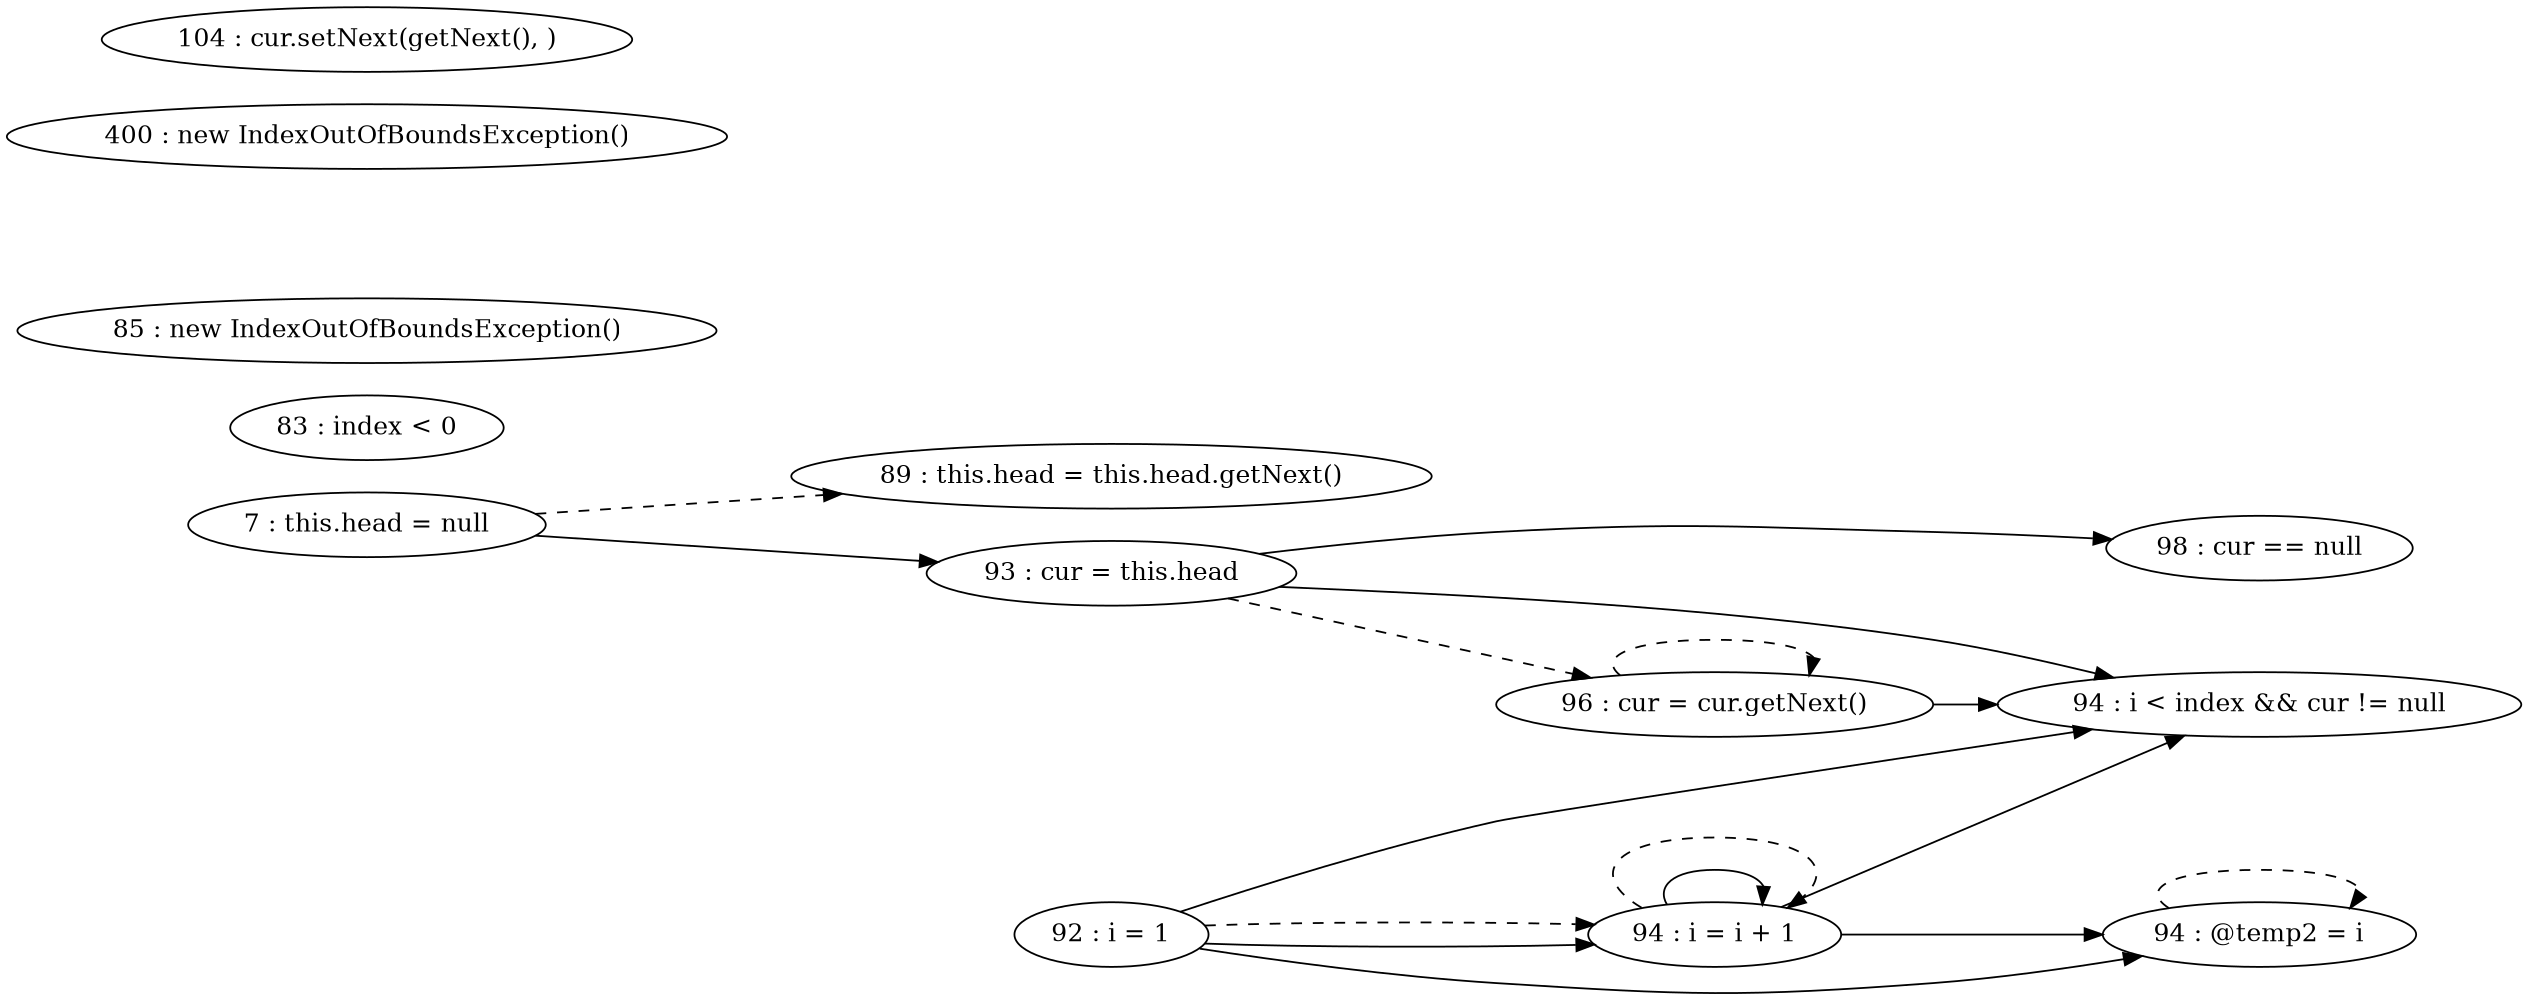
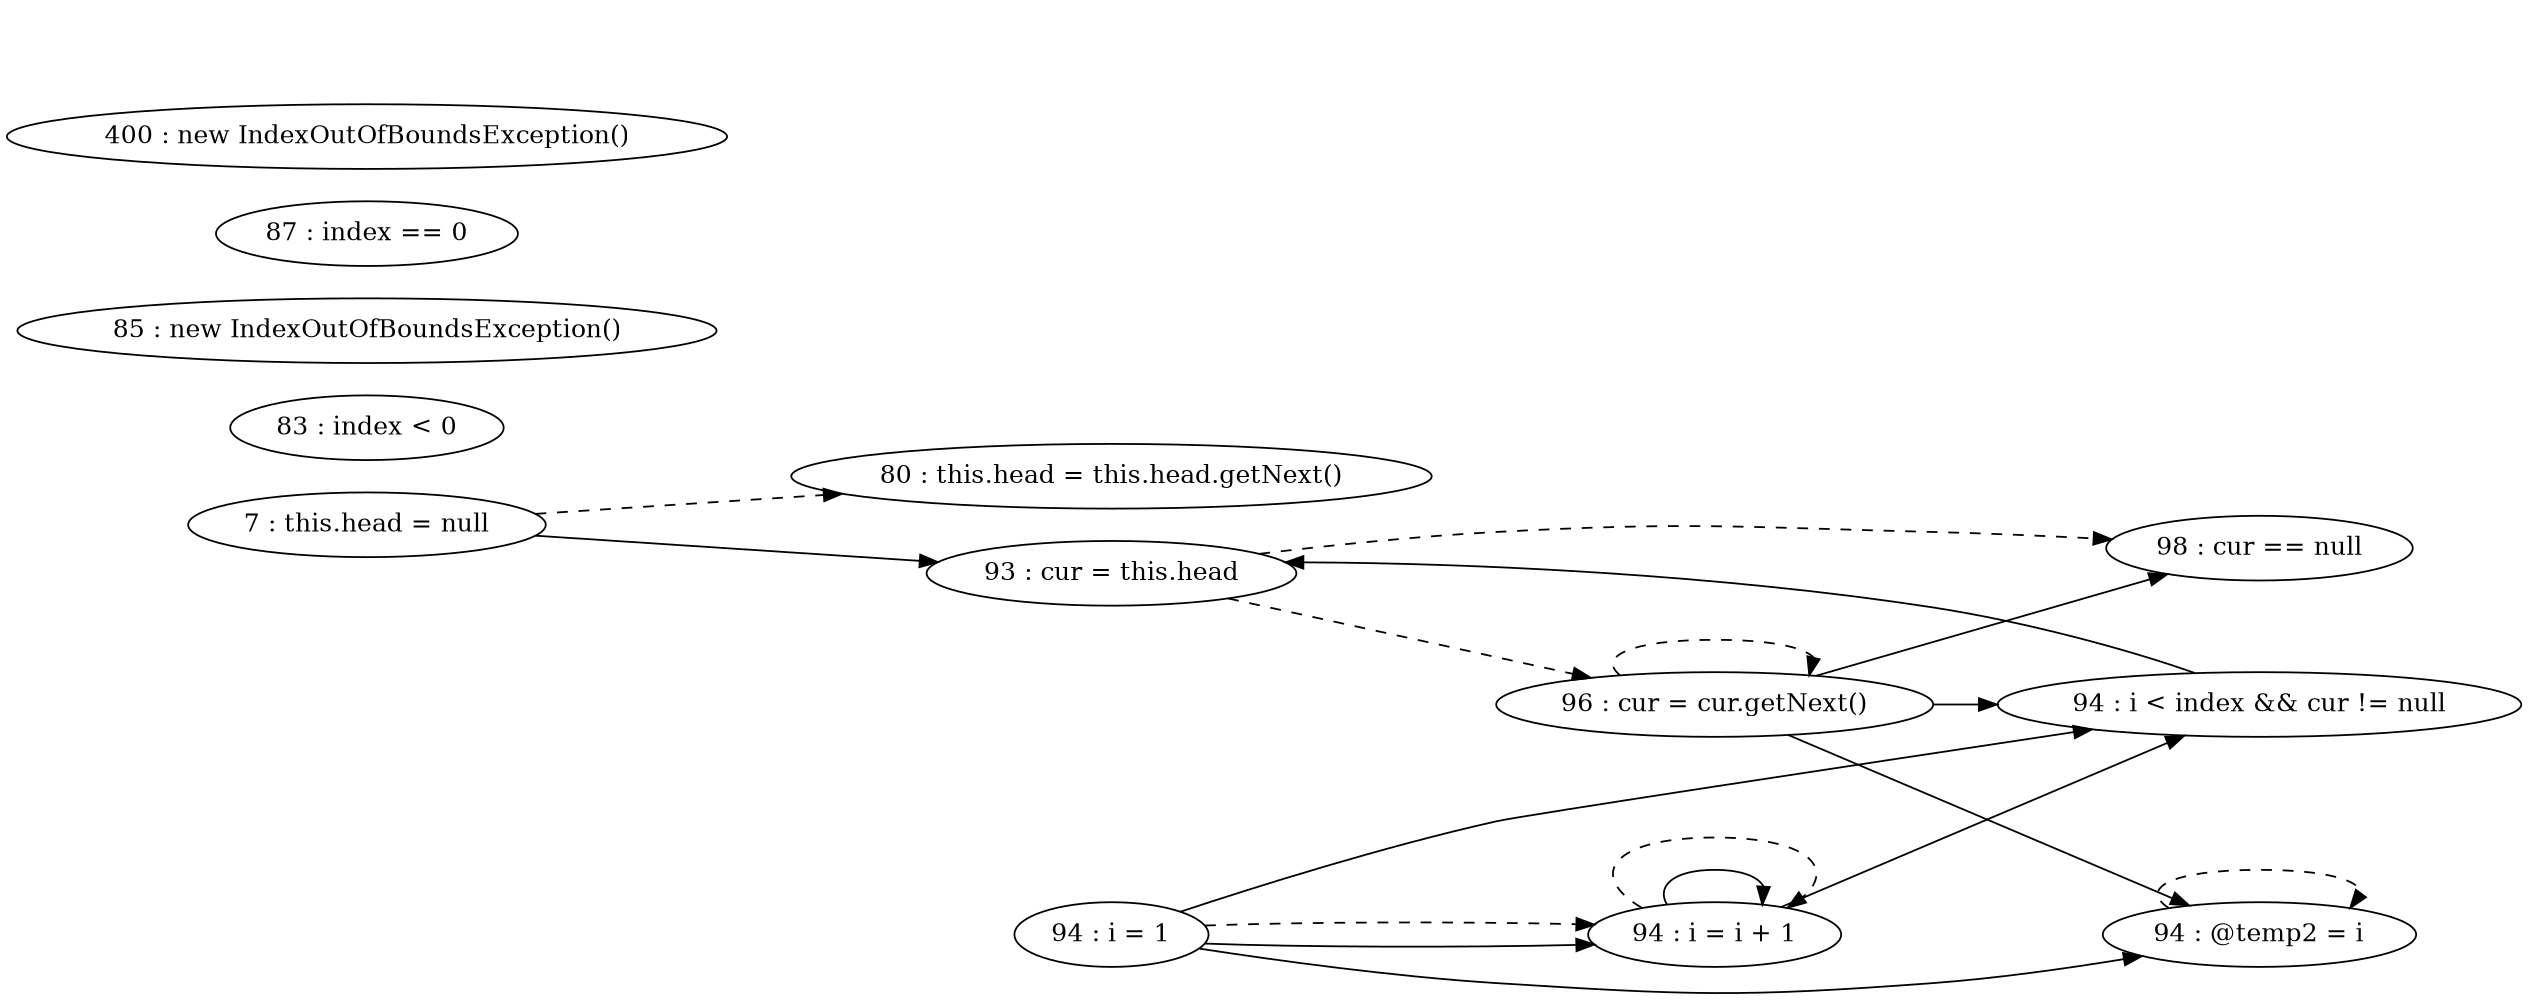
node "104 : cur.setNext(getNext(), )": removed
node "87 : index == 0": added
node "89 : this.head = this.head.getNext()": label "89 : this.head = this.head.getNext()" -> "80 : this.head = this.head.getNext()"
edge "93 : cur = this.head" -> "98 : cur == null": style solid -> dashed
edge "93 : cur = this.head" -> "94 : i < index && cur != null": reversed
edge "96 : cur = cur.getNext()" -> "98 : cur == null": added
node "92 : i = 1": label "92 : i = 1" -> "94 : i = 1"
edge "94 : i = i + 1" -> "94 : @temp2 = i": now "96 : cur = cur.getNext()" -> "94 : @temp2 = i"
